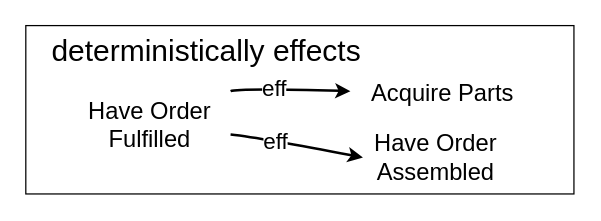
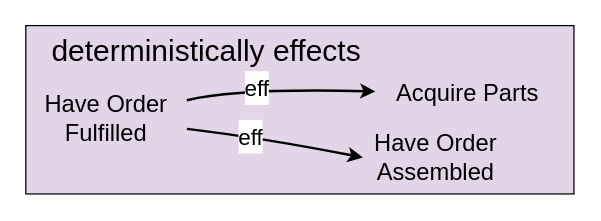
node "Acquire Parts": moved (443, 94) -> (468, 94)
node "deterministically effects": fillcolor #ffffff -> #e1d5e7
node "Have Order Fulfilled": moved (150, 126) -> (106, 119)
